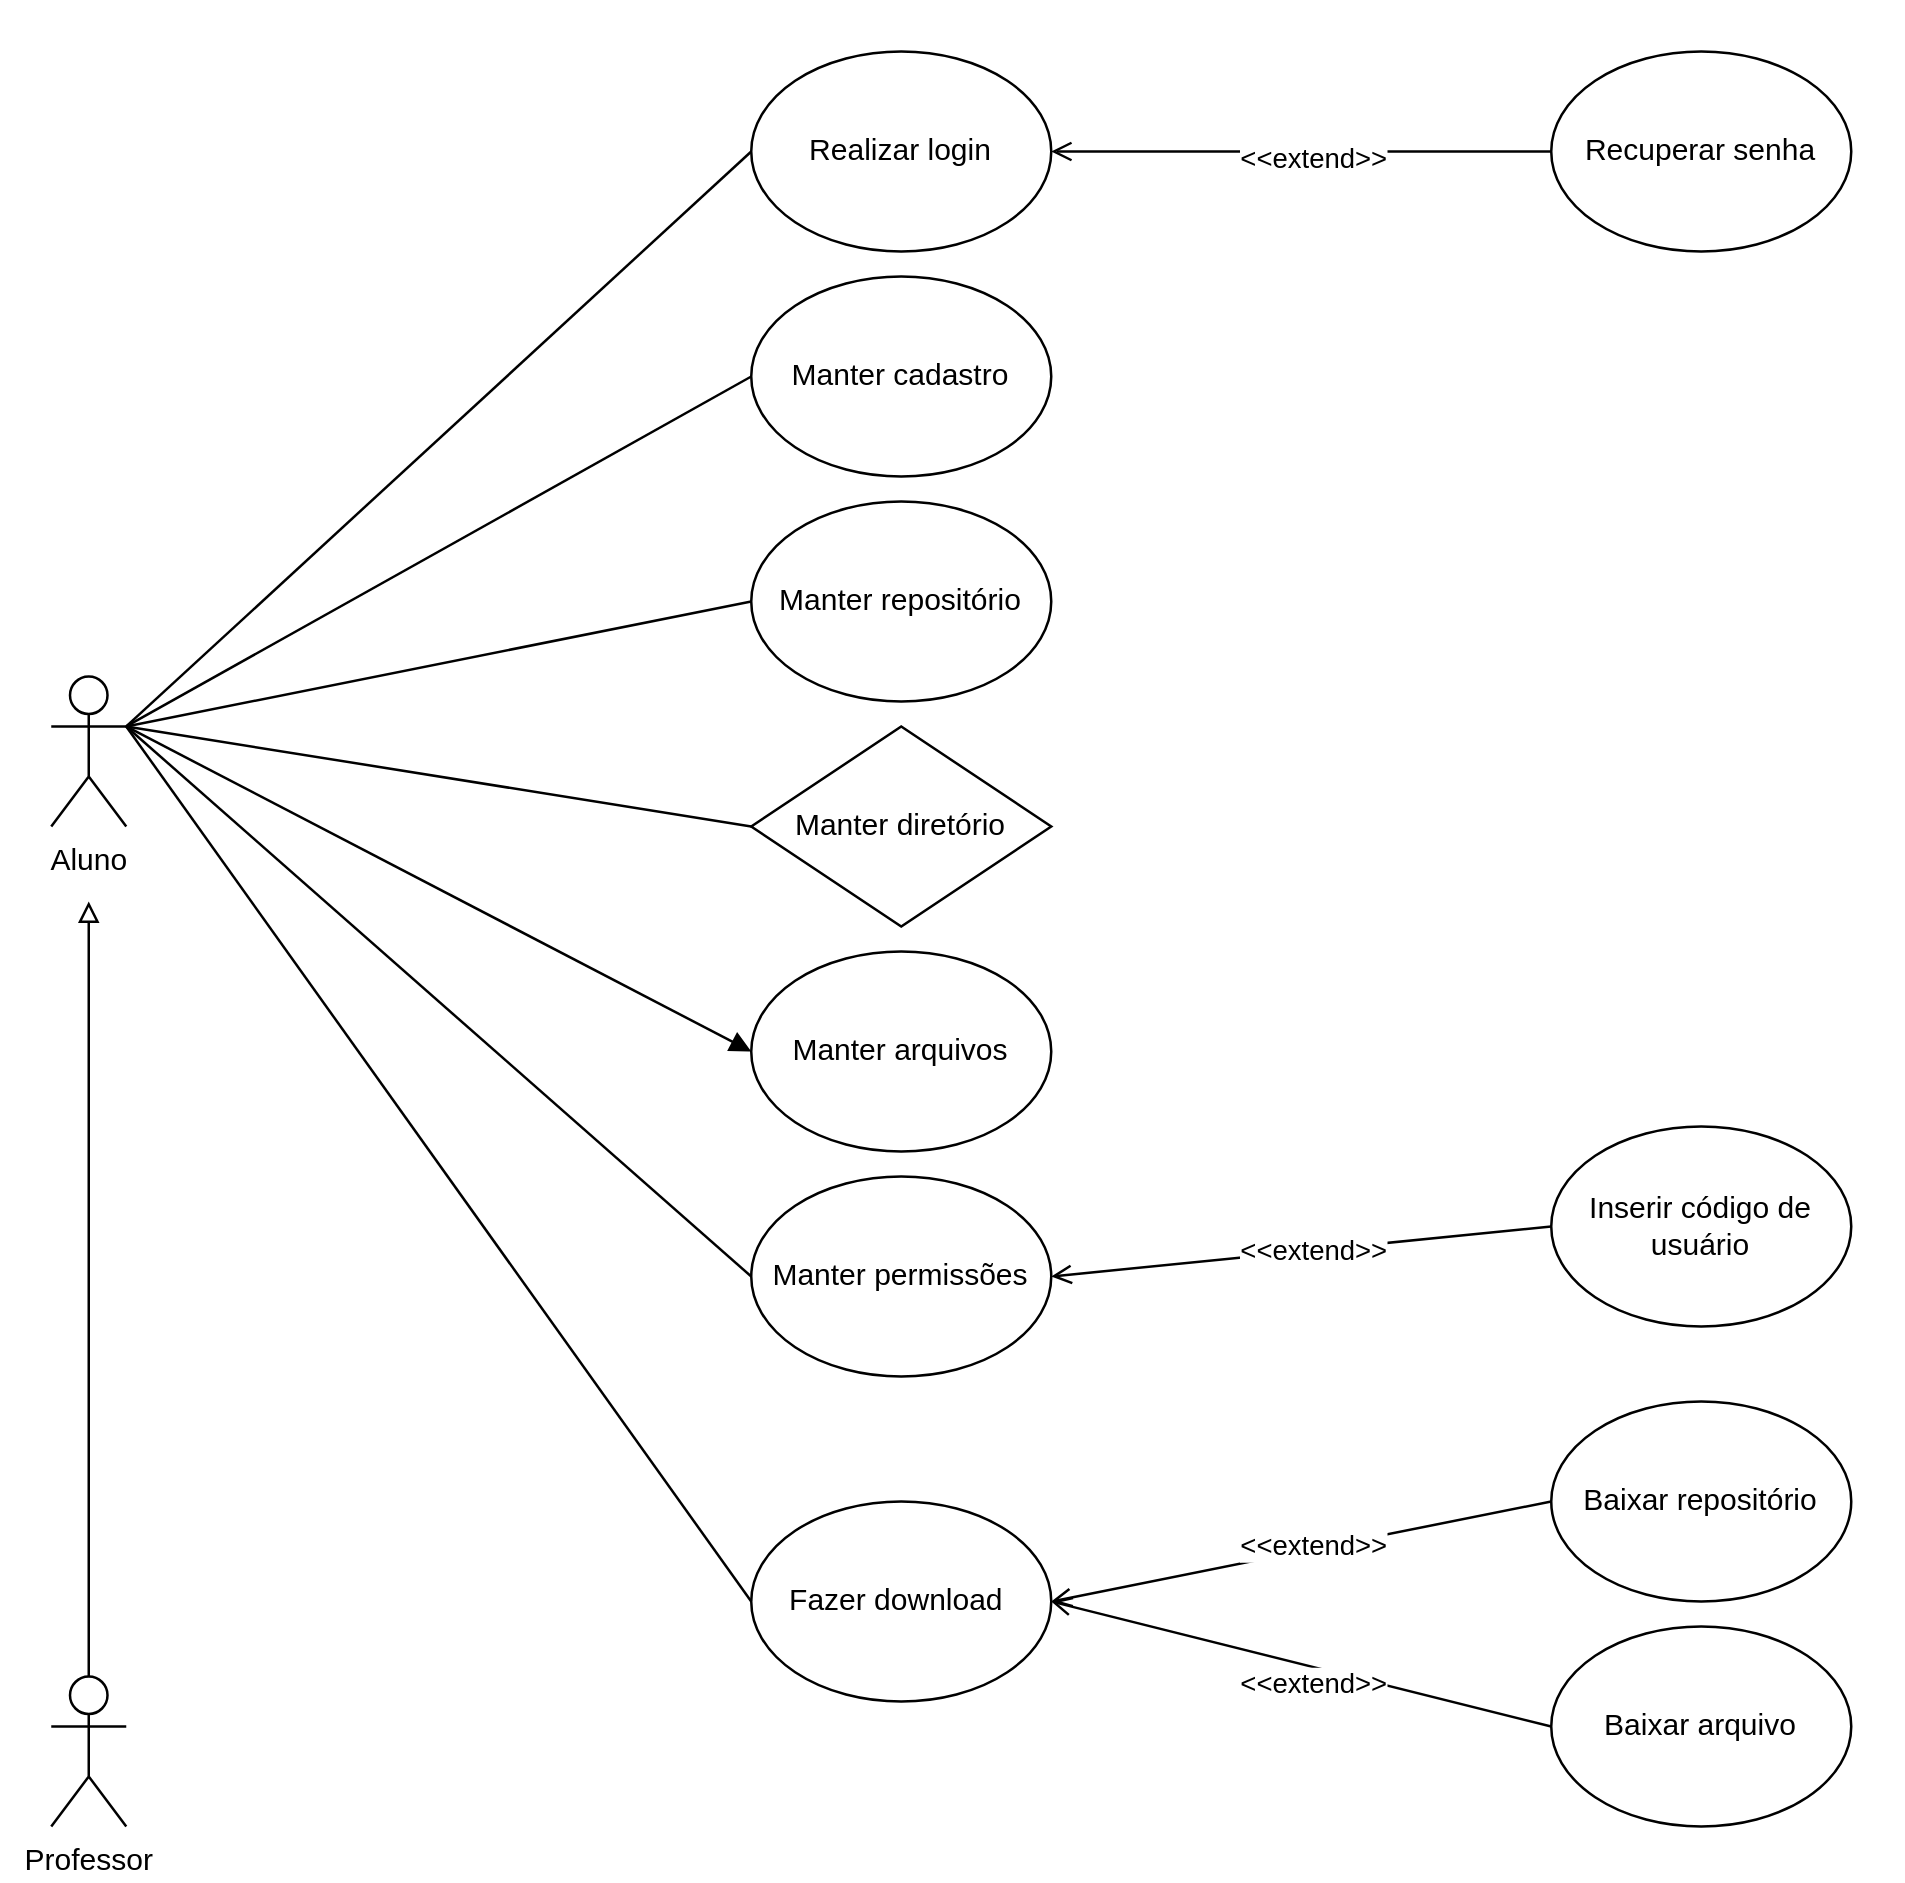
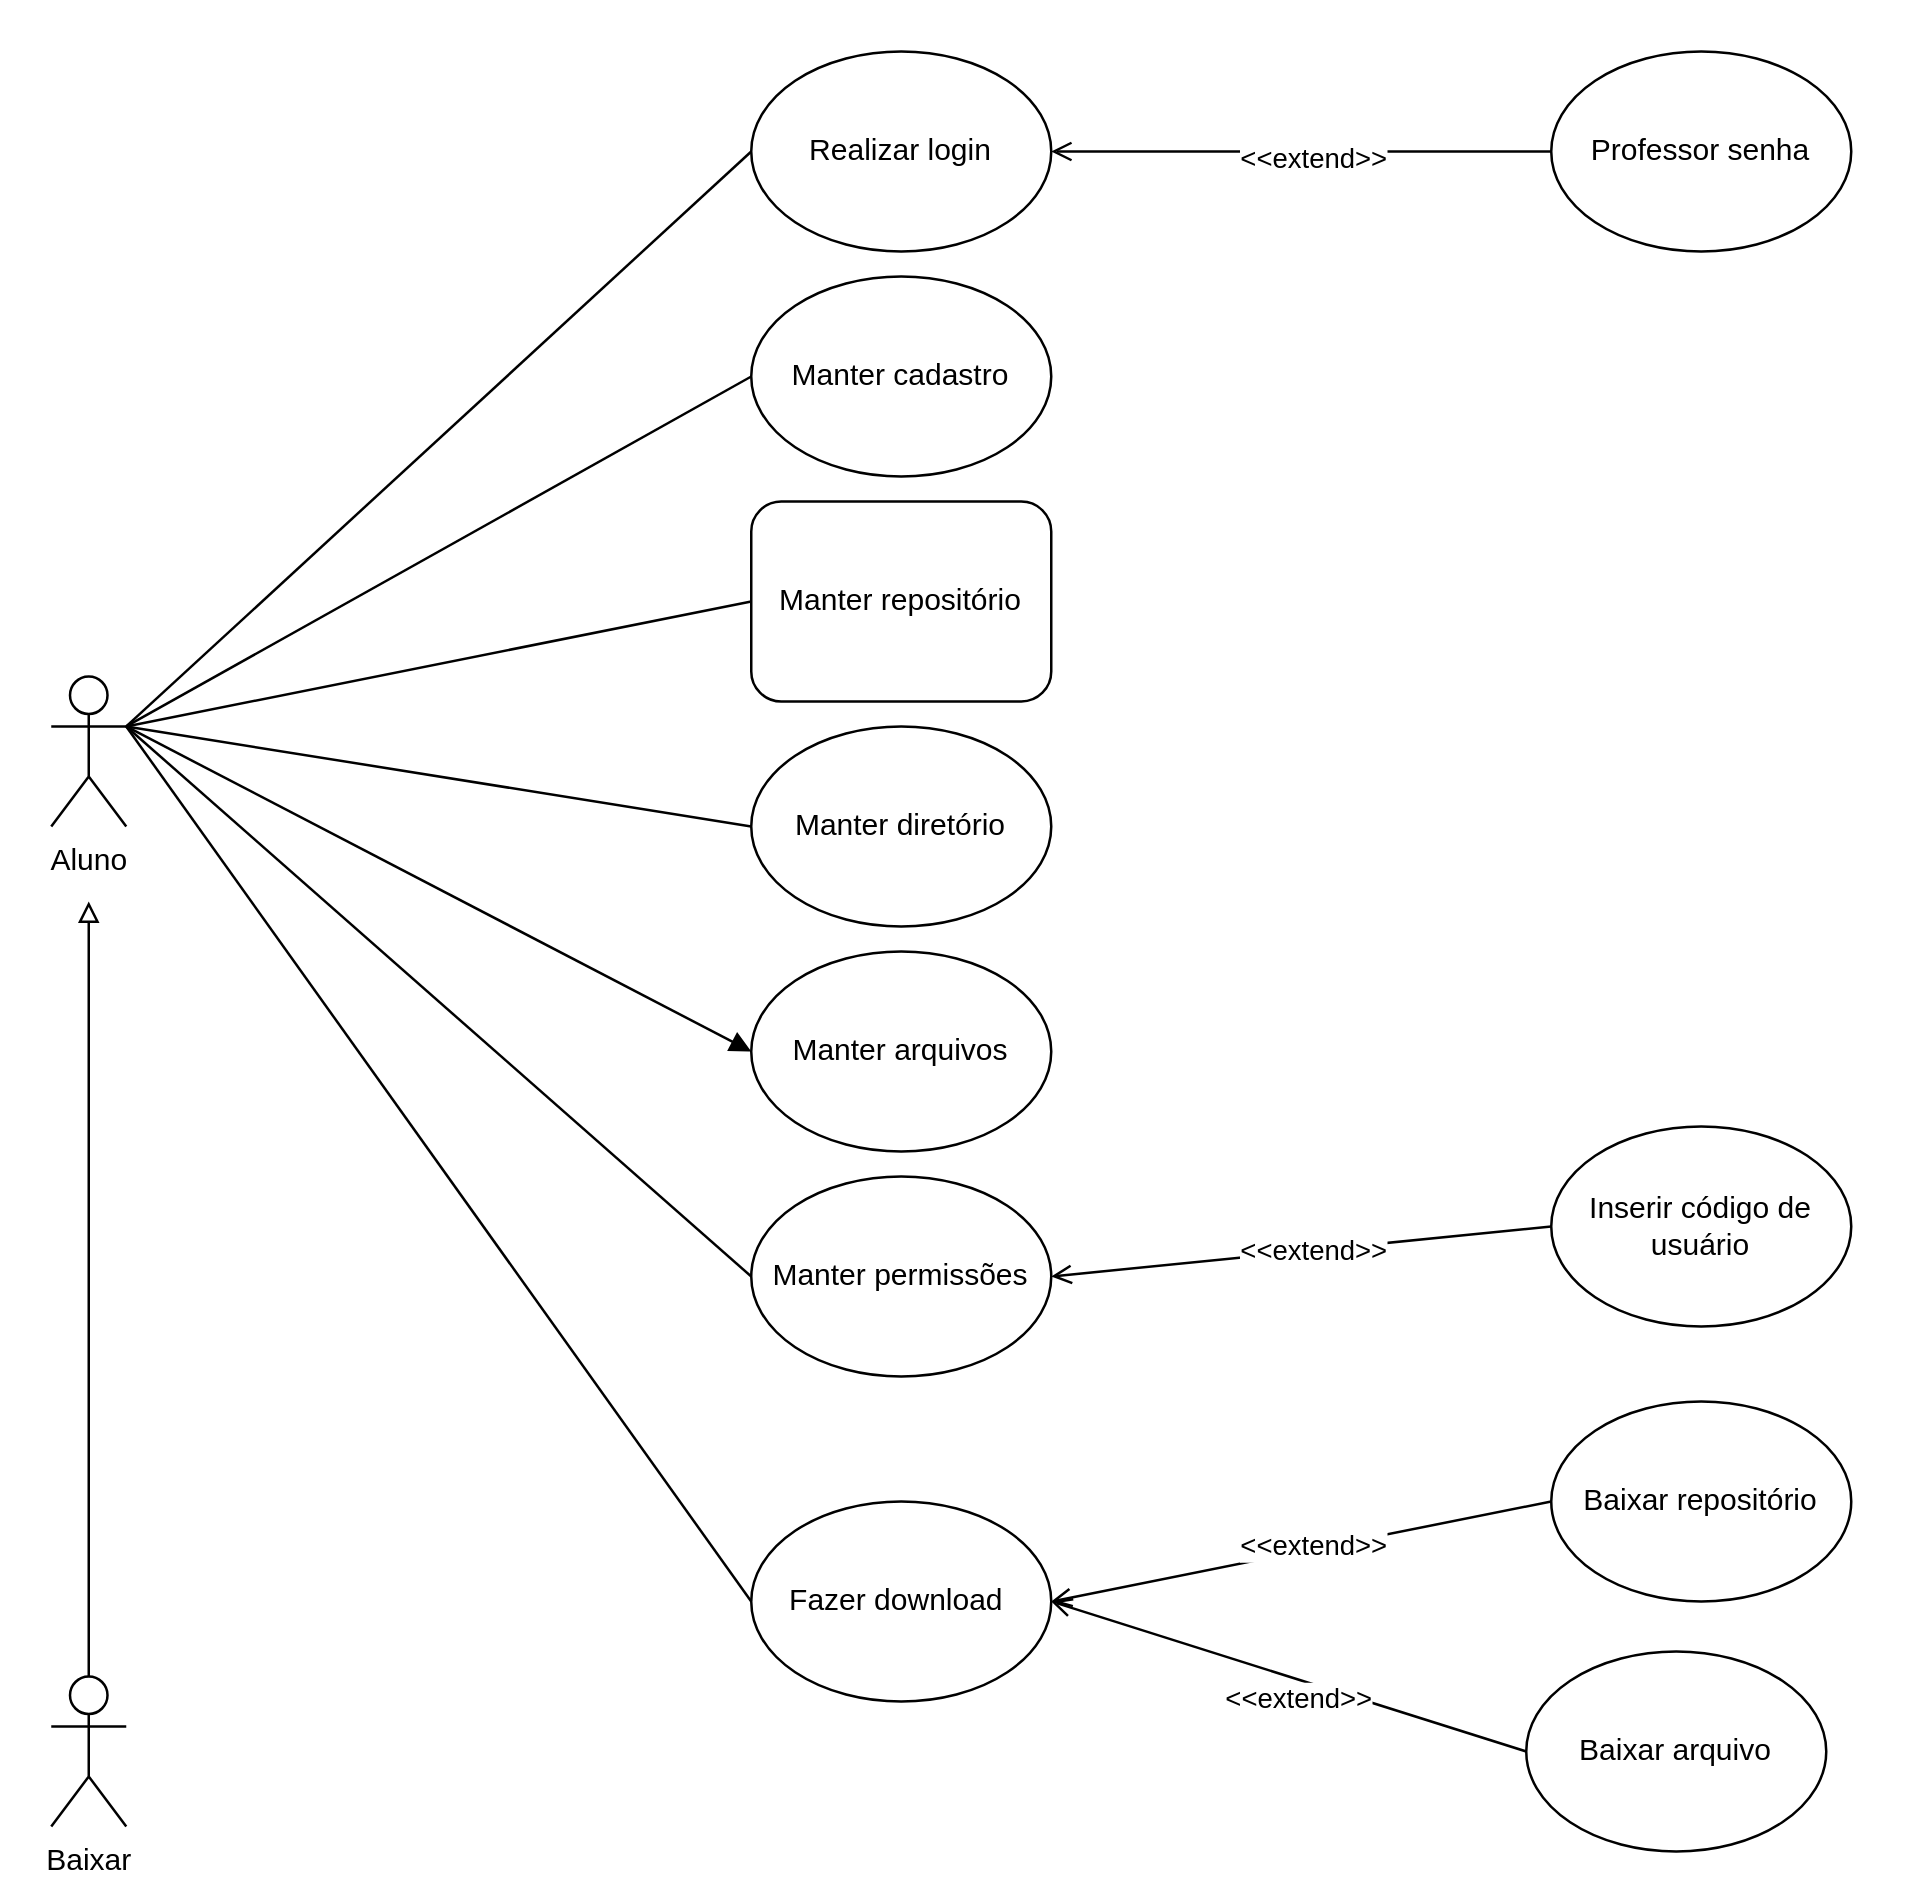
node "Recuperar senha": label "Recuperar senha" -> "Professor senha"
node "Manter repositório": shape ellipse -> rounded rectangle
node "Manter diretório": shape diamond -> ellipse
node "Baixar arquivo": moved (1701, 1726) -> (1676, 1751)
node "Professor": label "Professor" -> "Baixar"
